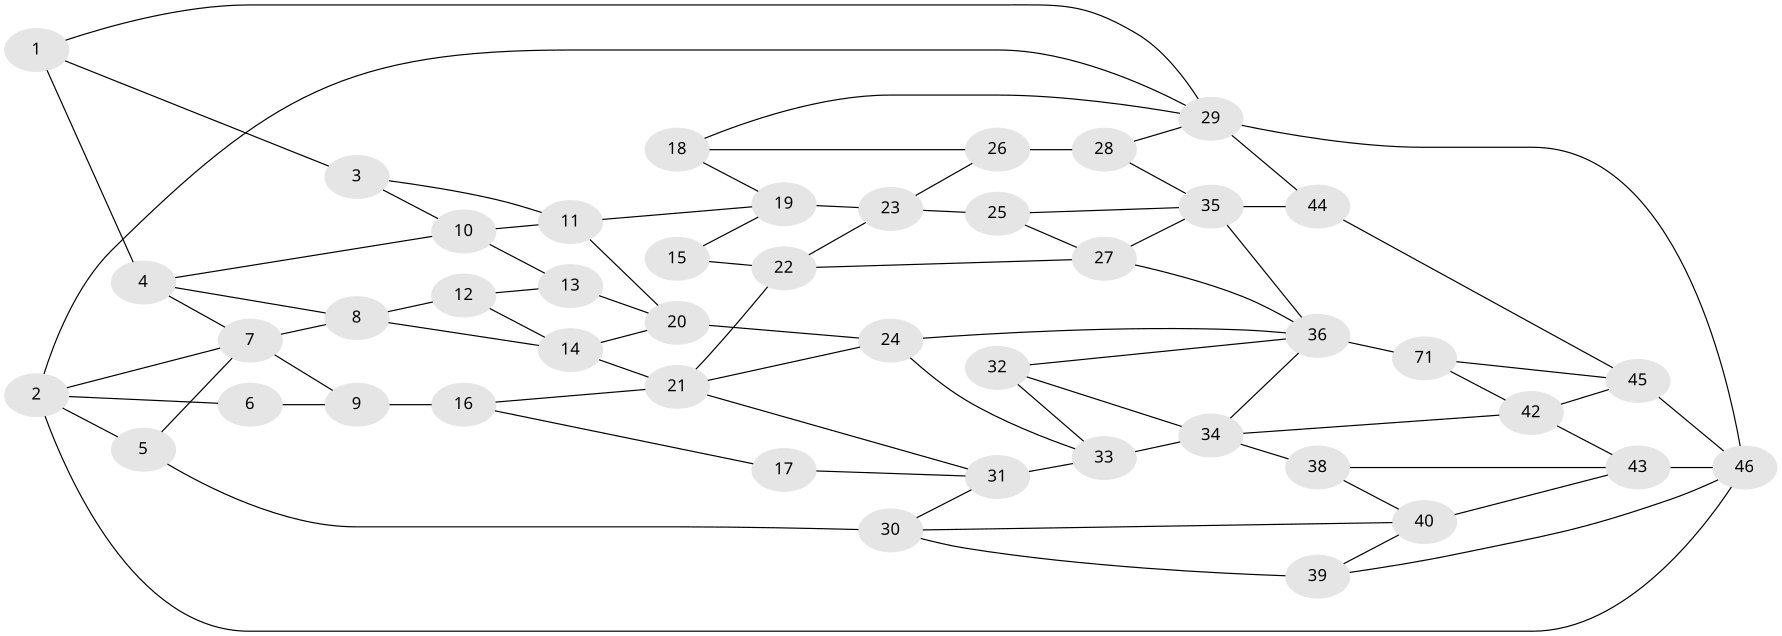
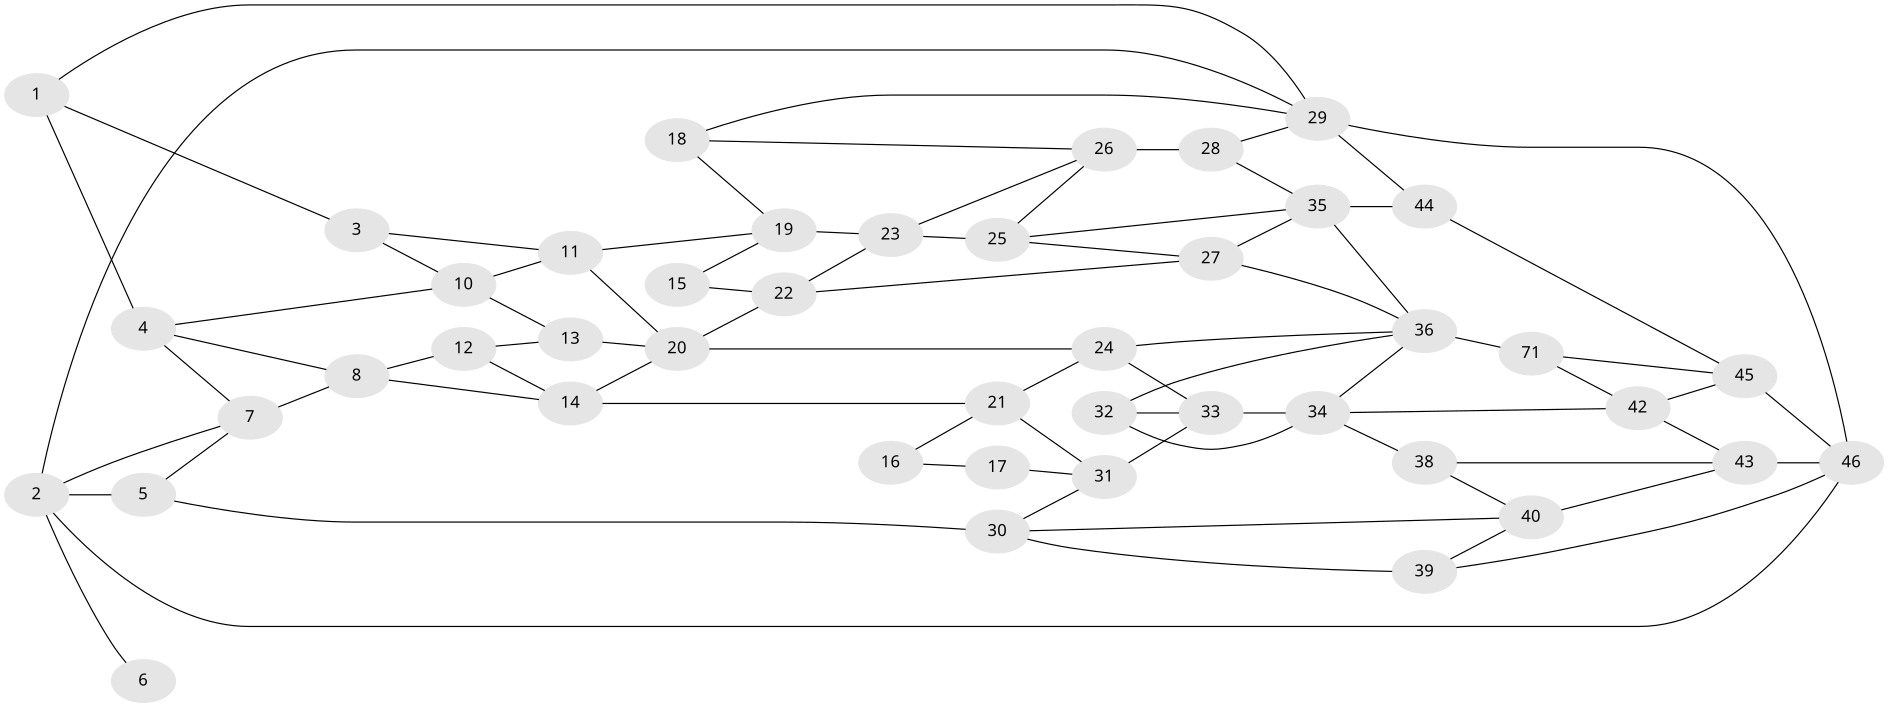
edge "26" -- "25": added
edge "22" -- "21": now "22" -- "20"
node "9": removed
